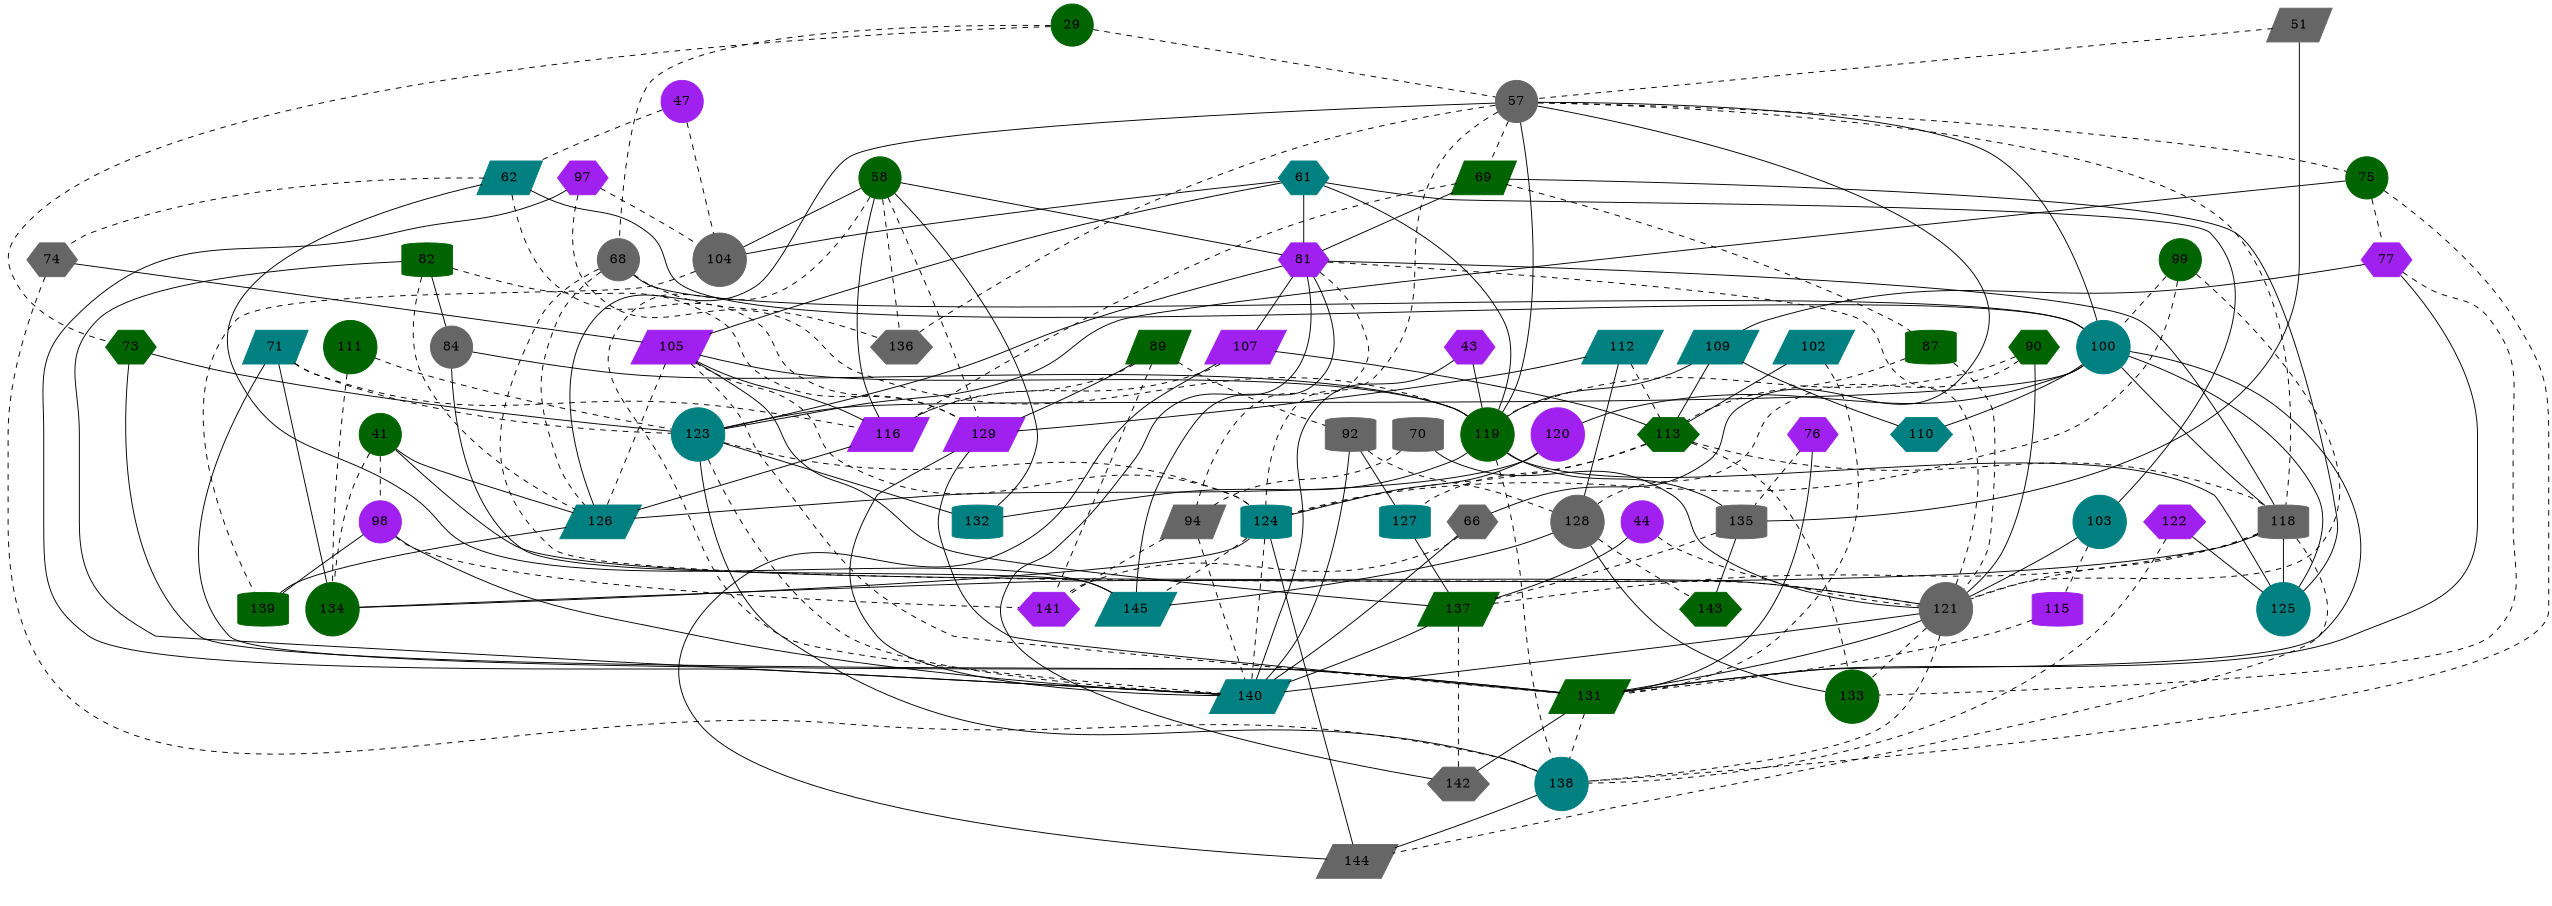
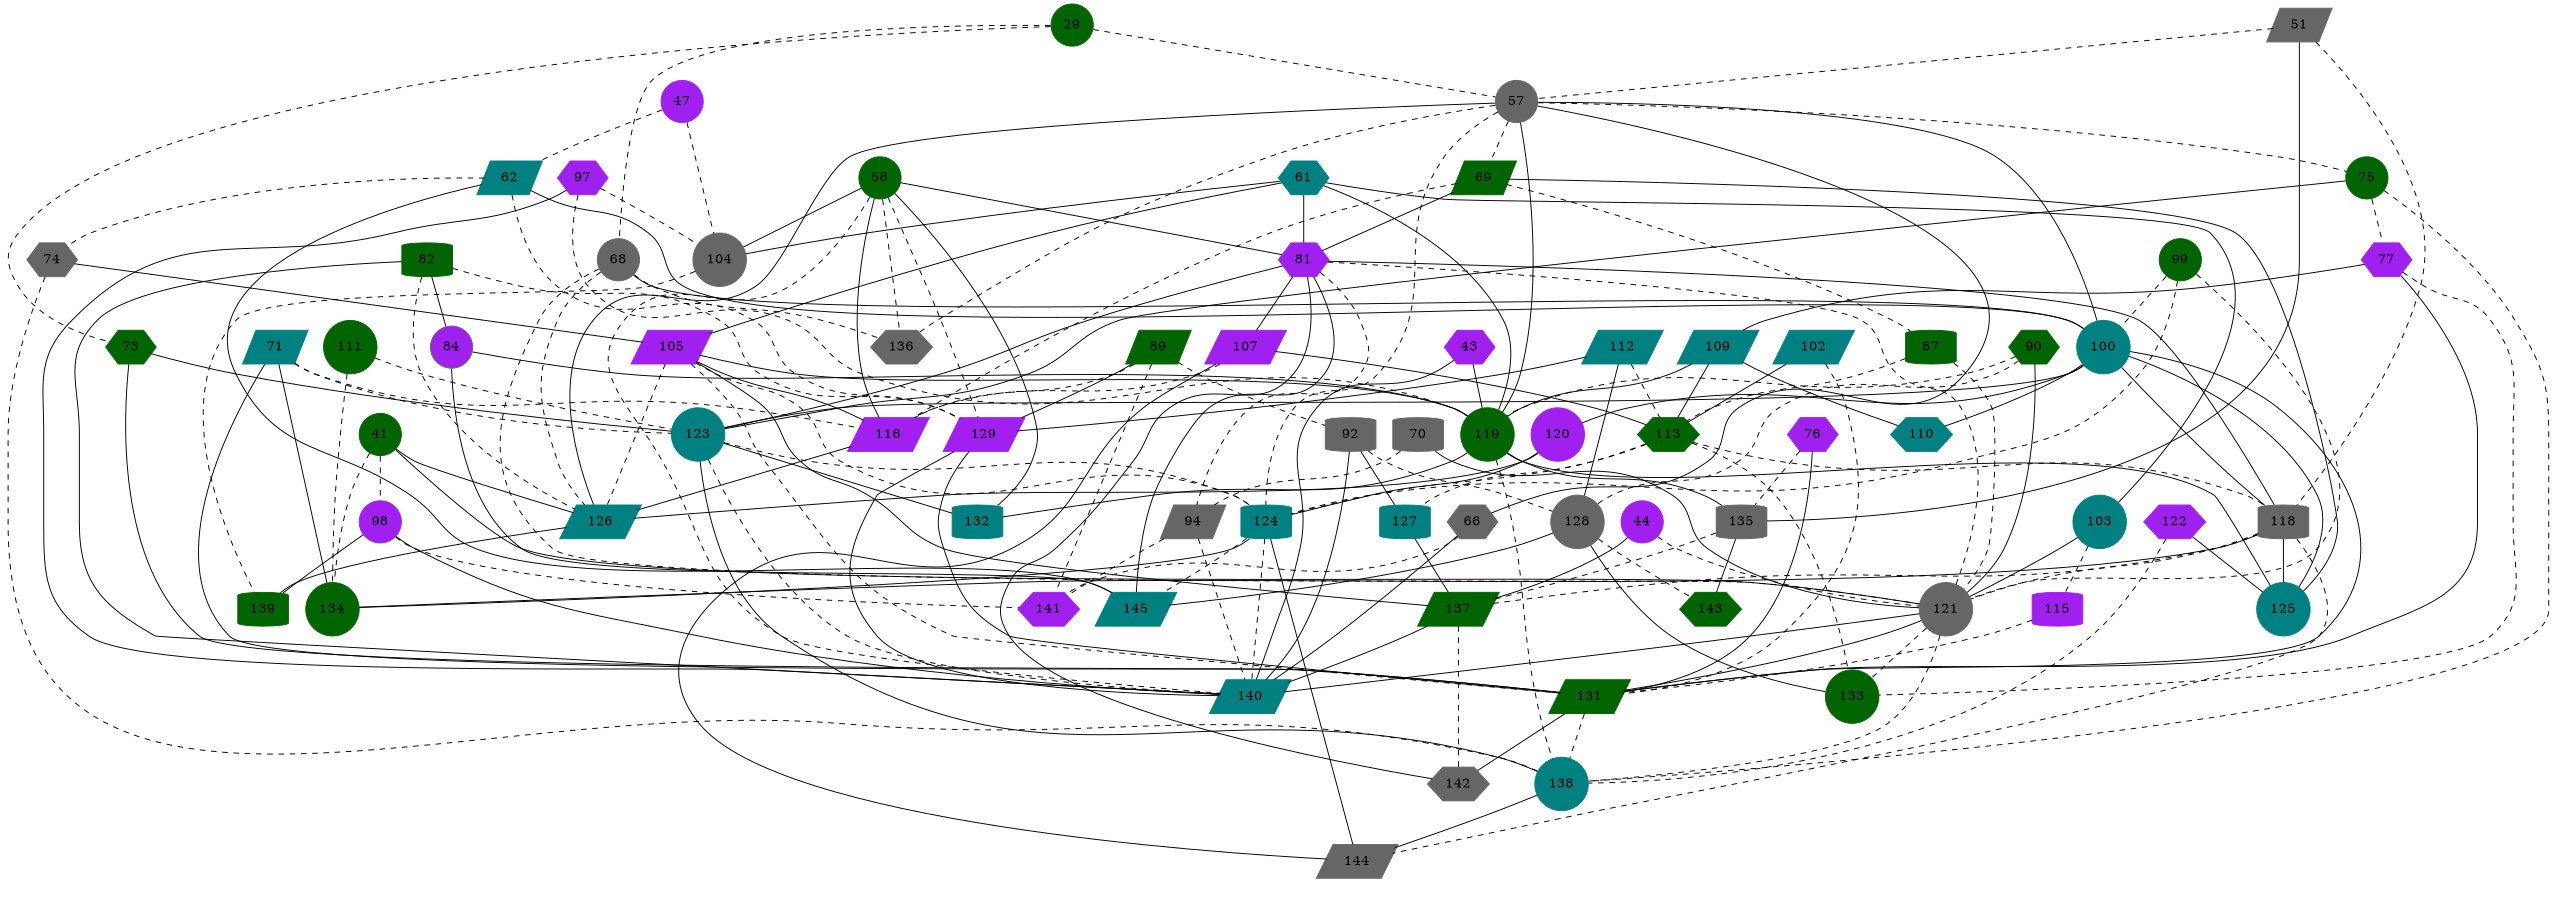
edge "57" -- "118": now "51" -- "118"
node "84": fillcolor gray40 -> purple
